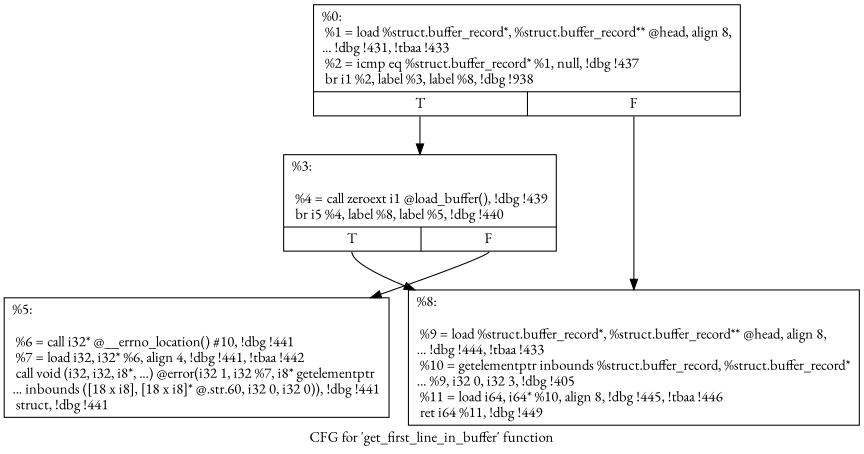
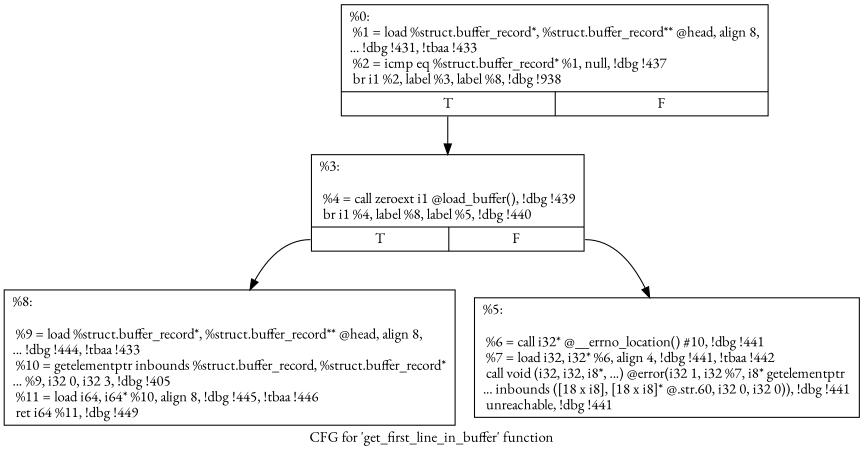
edge "%0:" -> "%8:": removed
node "%3:": text "br i5 %4, label %8, label %5, !dbg !440" -> "br i1 %4, label %8, label %5, !dbg !440"
node "%5:": text "struct, !dbg !441" -> "unreachable, !dbg !441"
